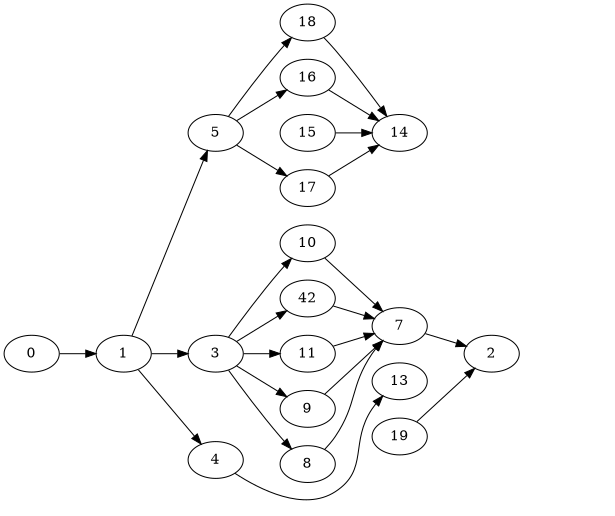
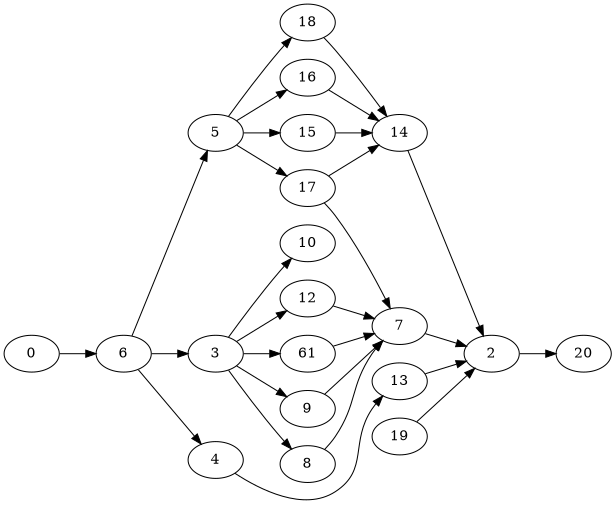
edge "5" -> "15": added
edge "14" -> "2": added
edge "10" -> "7": now "17" -> "7"
node "42": label "42" -> "12"
node "1": label "1" -> "6"
node "11": label "11" -> "61"
node "20": added
edge "13" -> "2": added
